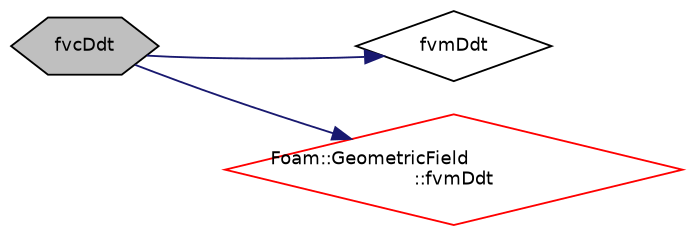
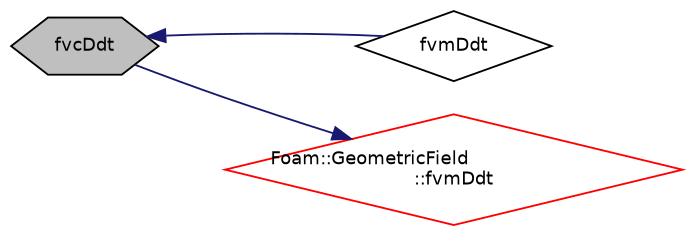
edge "fvcDdt" -> "fvmDdt": reversed
